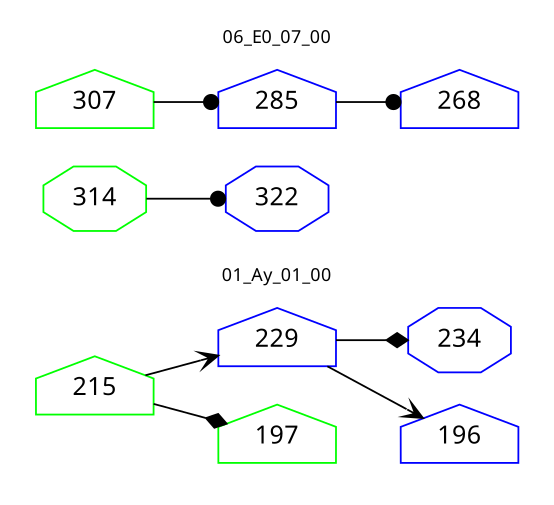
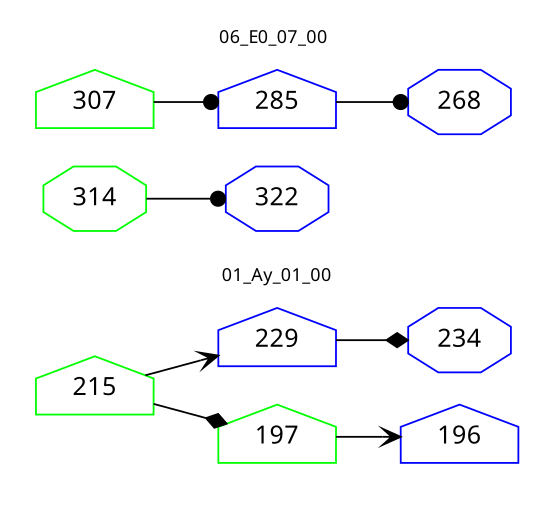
node "268": shape house -> octagon
edge "229" -> "196": now "197" -> "196"
